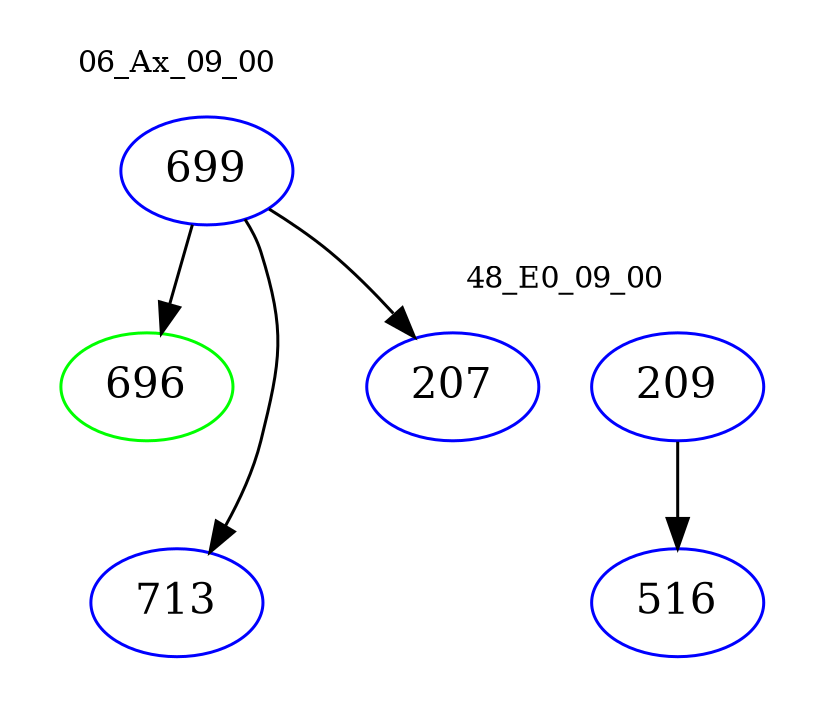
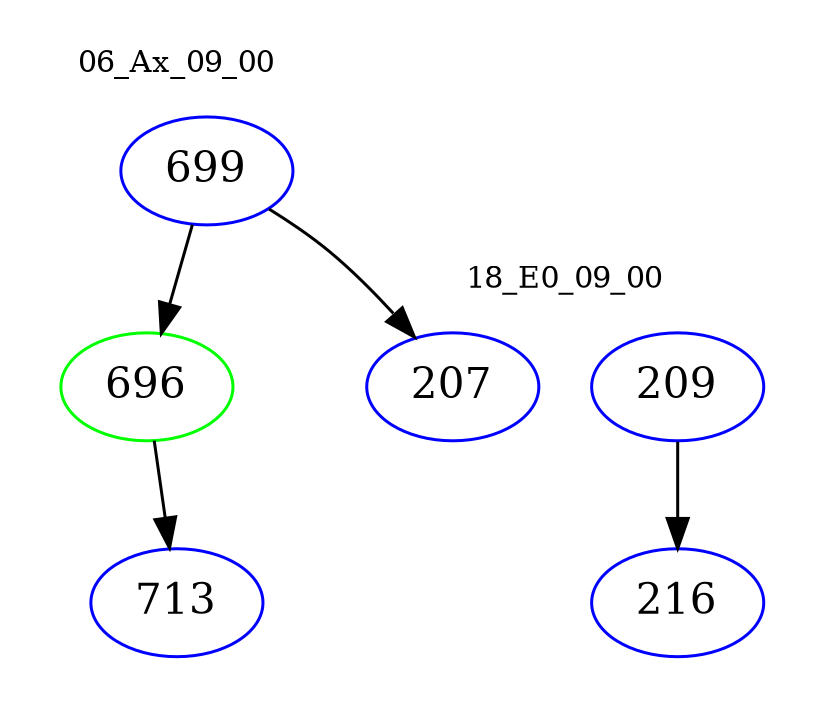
cluster "48_E0_09_00": label "48_E0_09_00" -> "18_E0_09_00"
edge "699" -> "713": now "696" -> "713"
node "516": label "516" -> "216"
